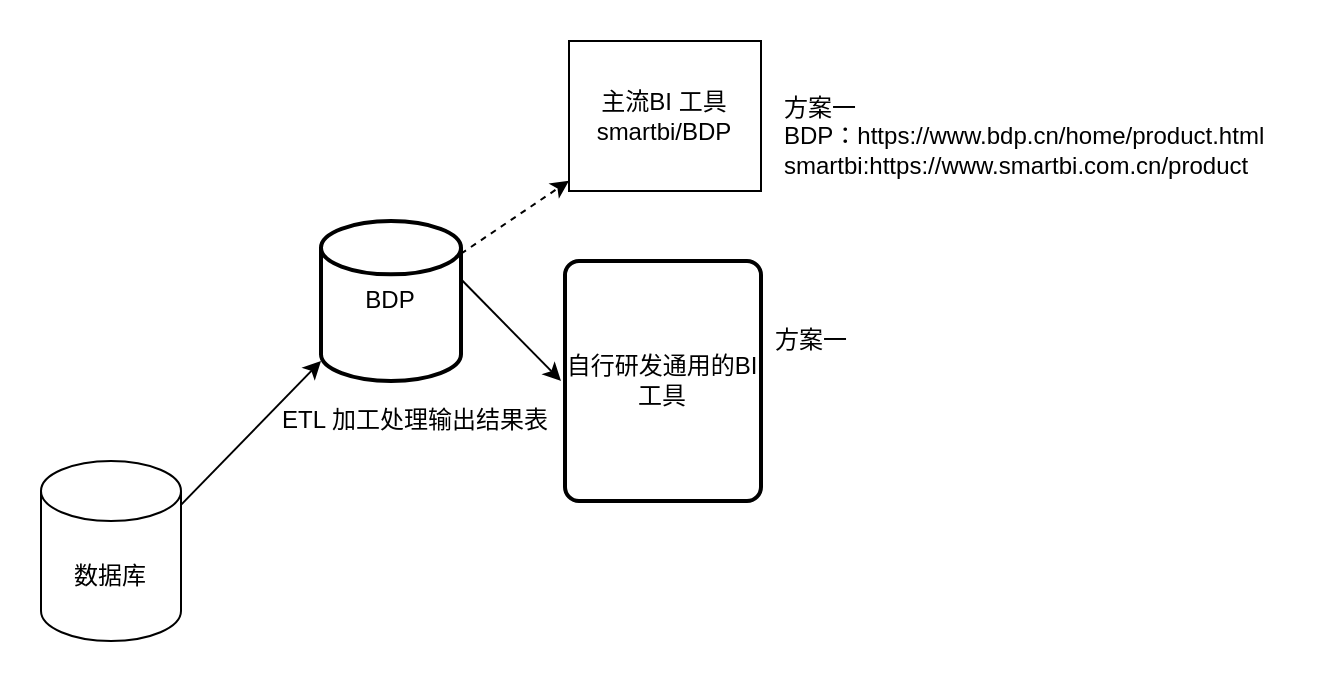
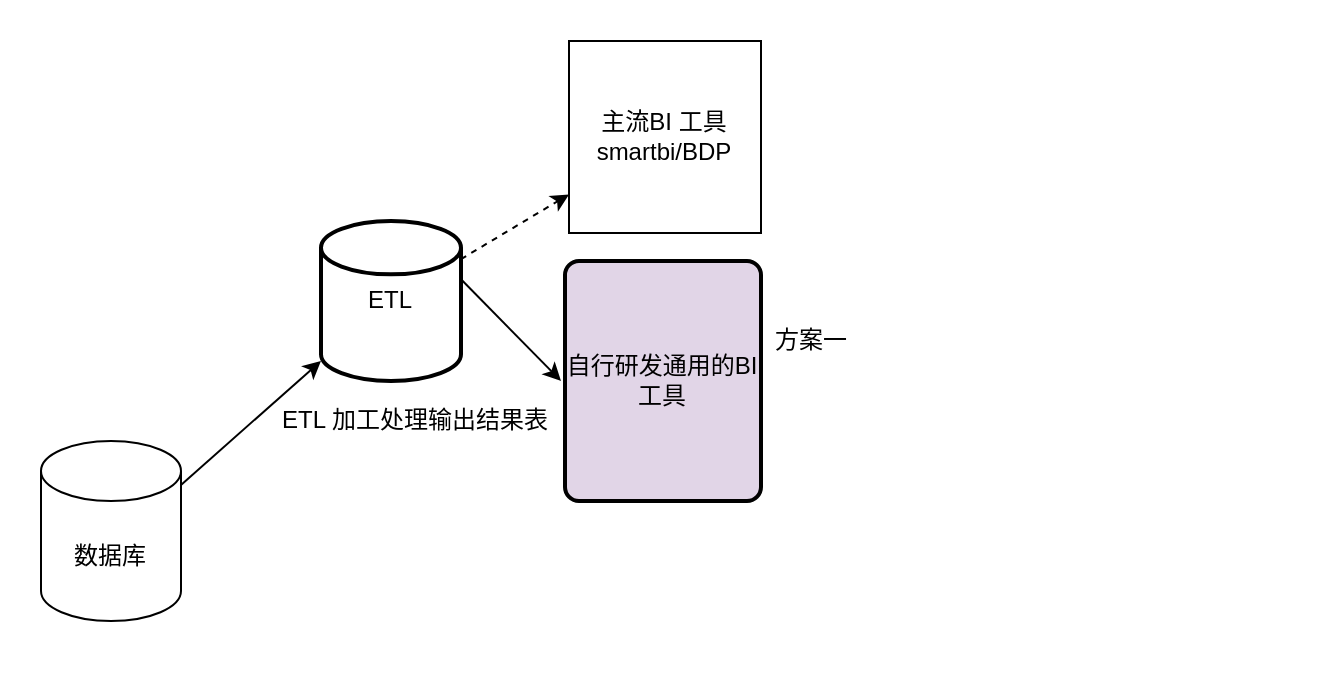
node "主流BI 工具 smartbi/BDP": size 192x150 -> 192x192
node "方案一 BDP：https://www.bdp.cn/home/product.html smartbi:https://www.smartbi.com.cn/product": removed
node "BDP": label "BDP" -> "ETL"
node "自行研发通用的BI工具": fillcolor #ffffff -> #e1d5e7
node "数据库": moved (111, 551) -> (111, 531)
